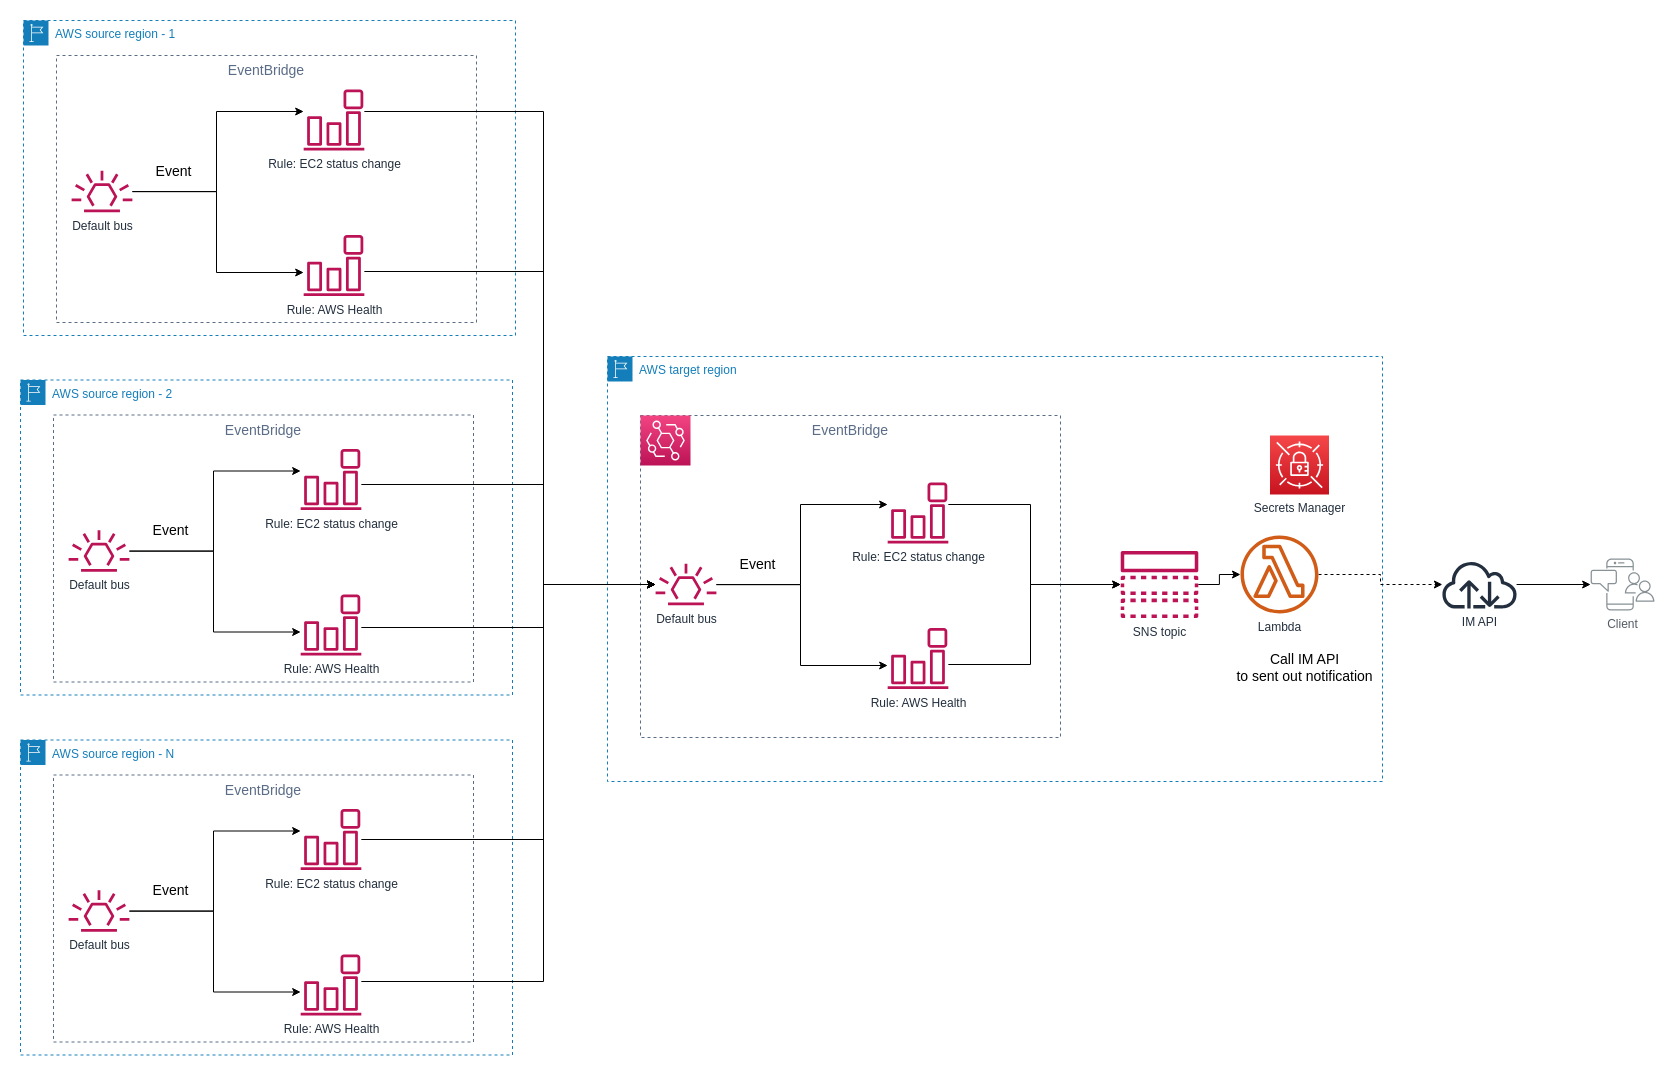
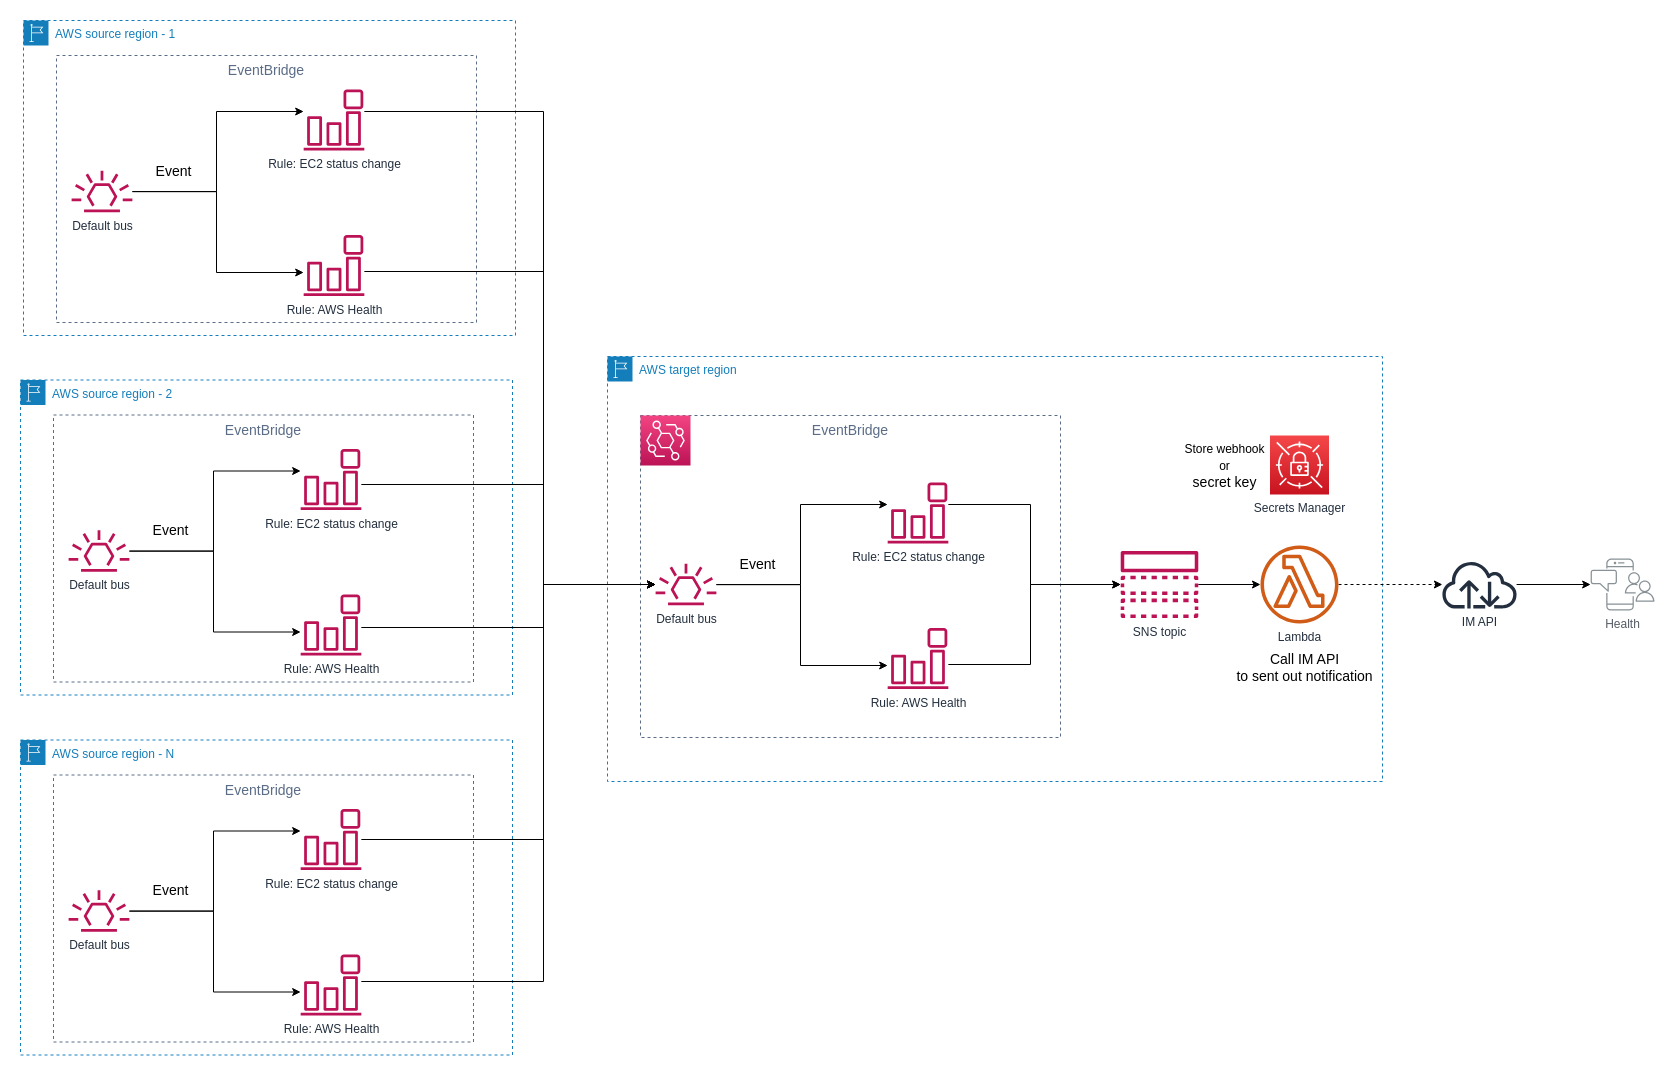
node "Store webhook or secret key": added
node "Lambda": moved (1280, 575) -> (1300, 585)
node "Client": label "Client" -> "Health"
